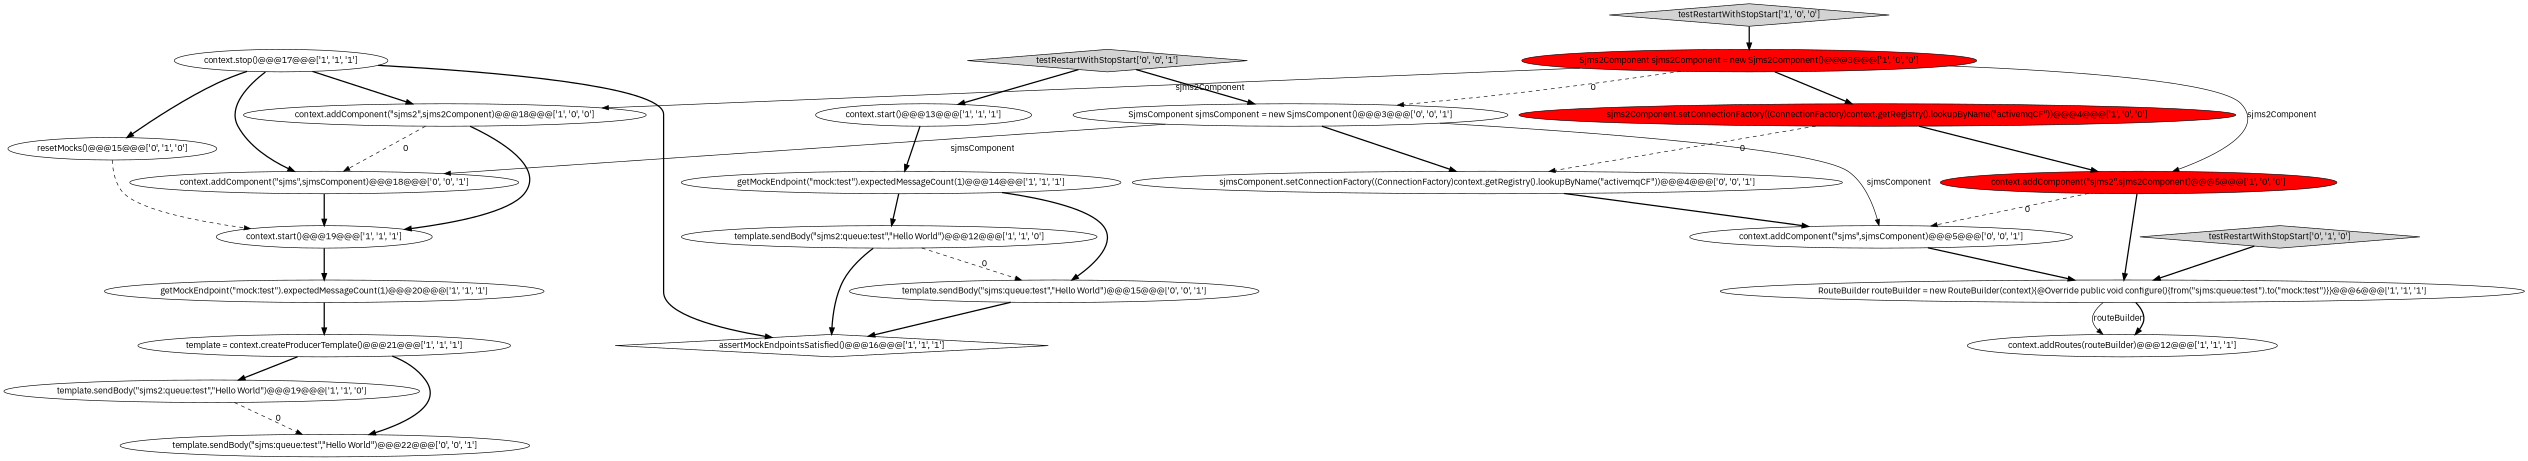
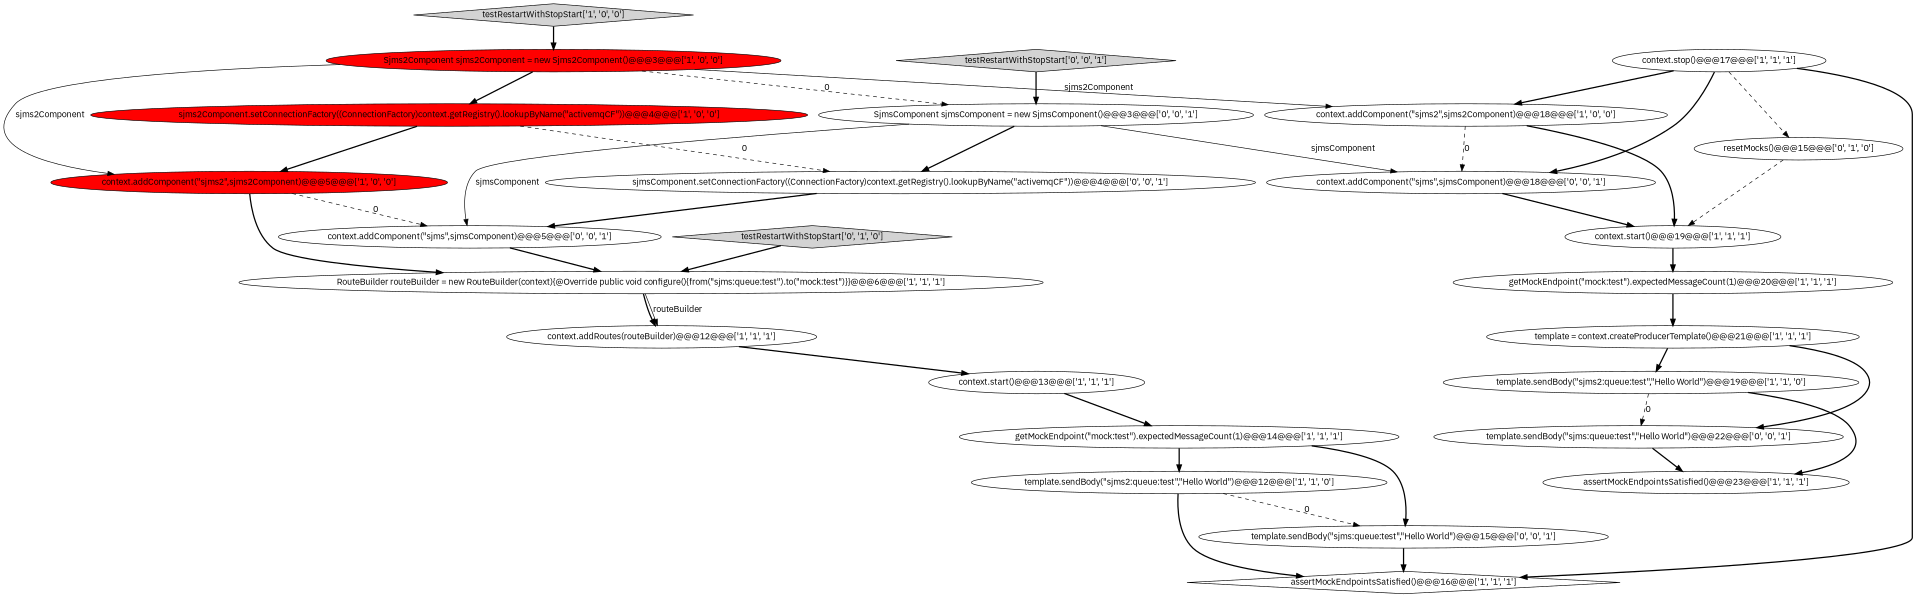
edge "testRestartWithStopStart['0', '0', '1']" -> "context.start()@@@13@@@['1', '1', '1']": now "context.addRoutes(routeBuilder)@@@12@@@['1', '1', '1']" -> "context.start()@@@13@@@['1', '1', '1']"
edge "context.stop()@@@17@@@['1', '1', '1']" -> "resetMocks()@@@15@@@['0', '1', '0']": style bold -> dashed
node "assertMockEndpointsSatisfied()@@@23@@@['1', '1', '1']": added
